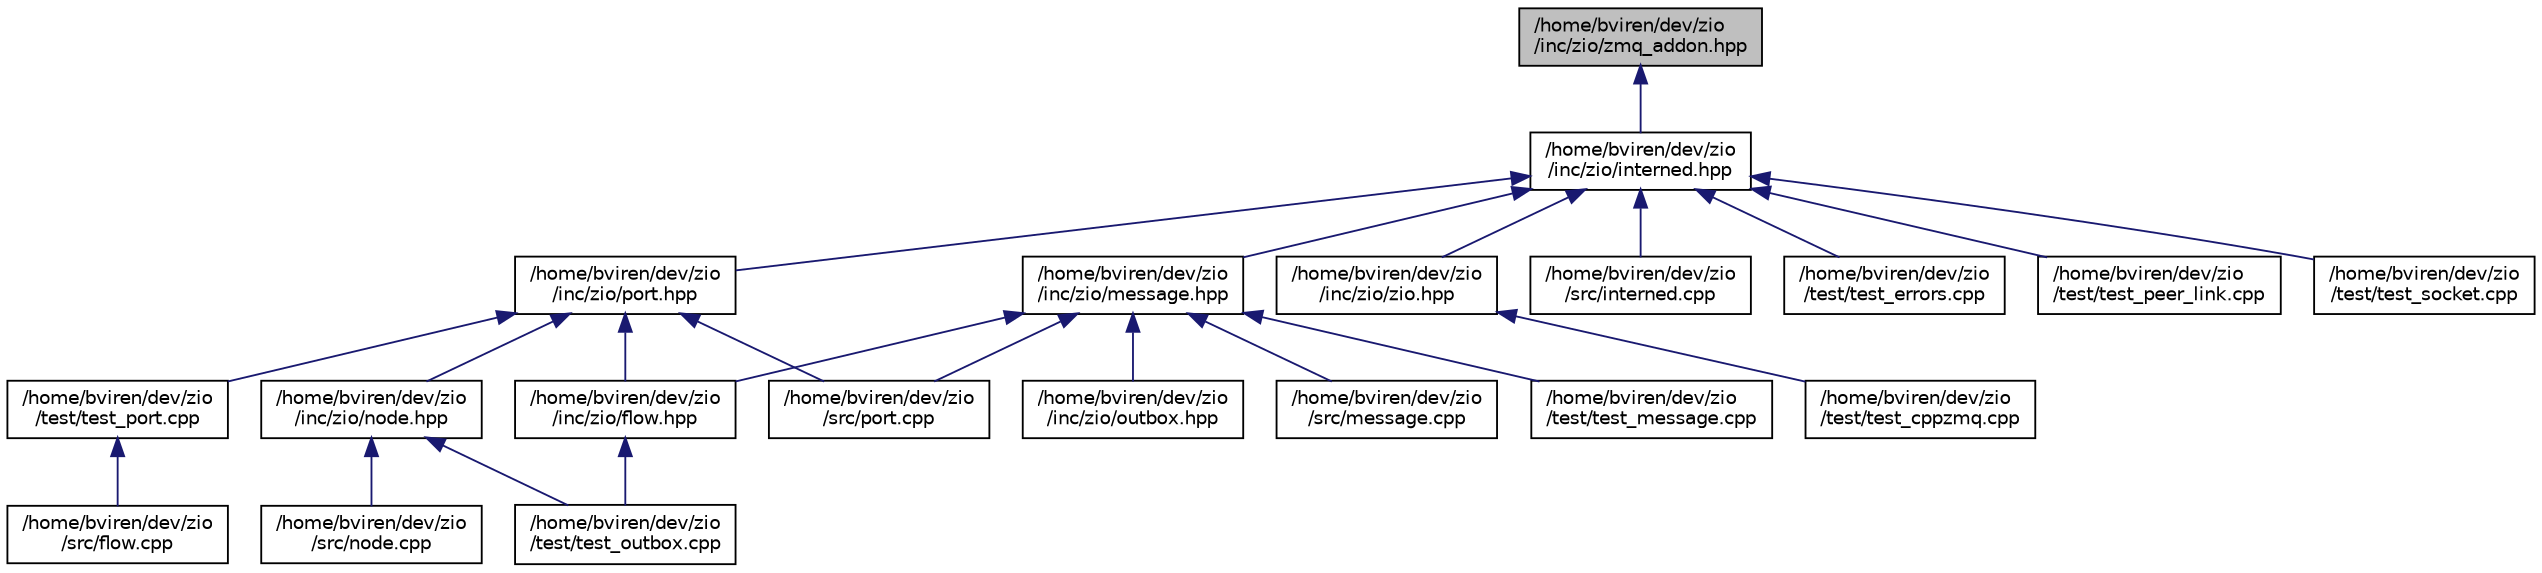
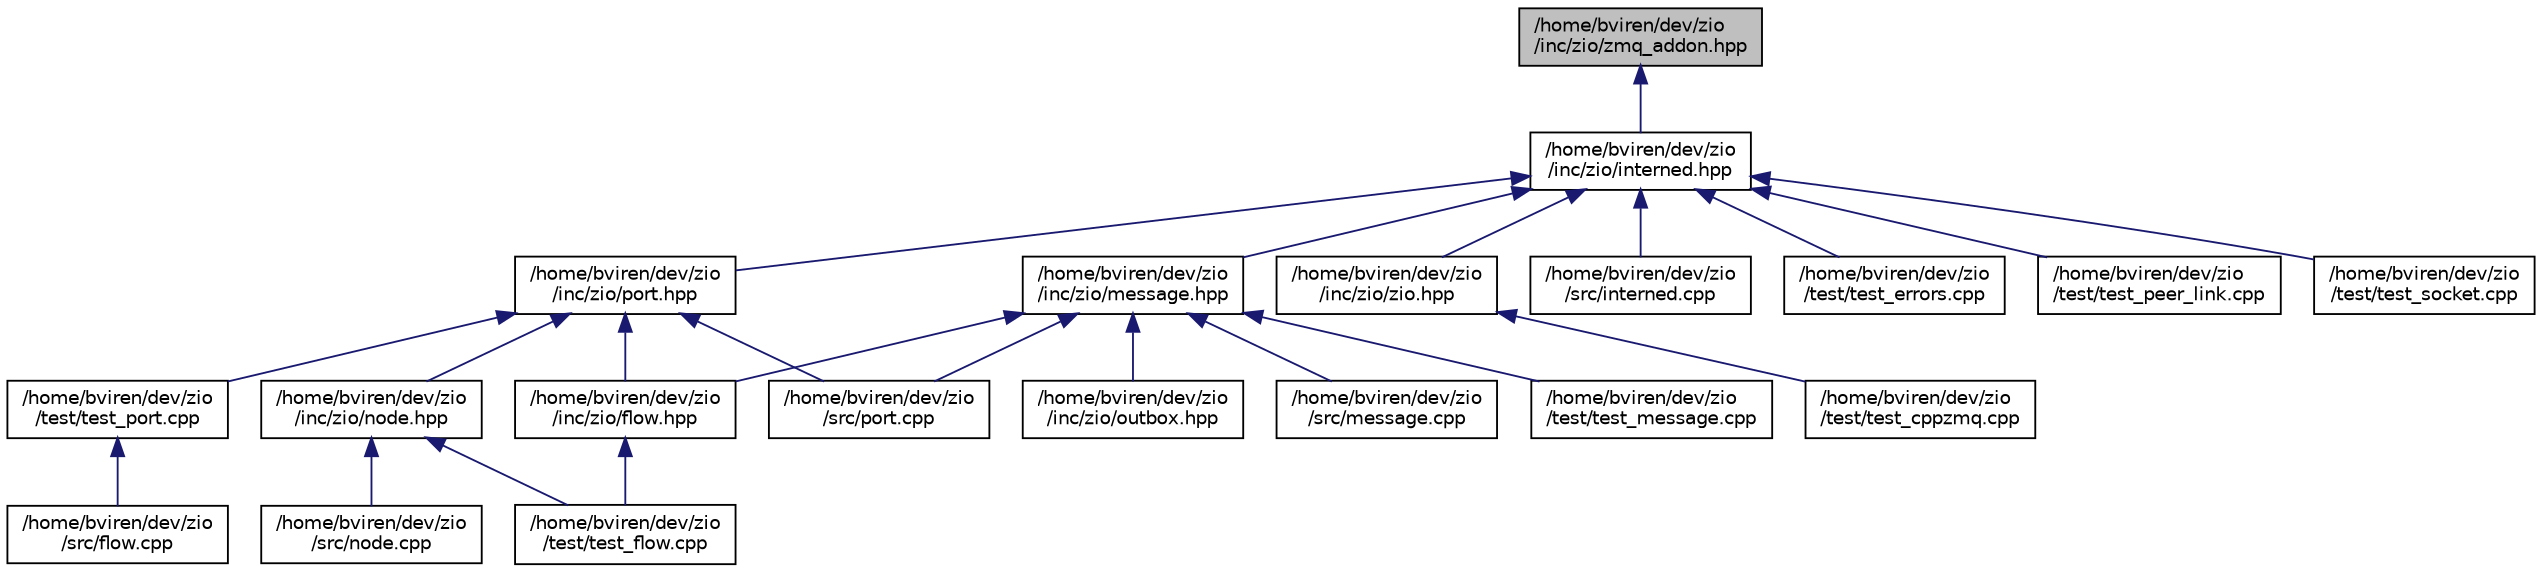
node "/home/bviren/dev/zio /test/test_outbox.cpp": label "/home/bviren/dev/zio /test/test_outbox.cpp" -> "/home/bviren/dev/zio /test/test_flow.cpp"
